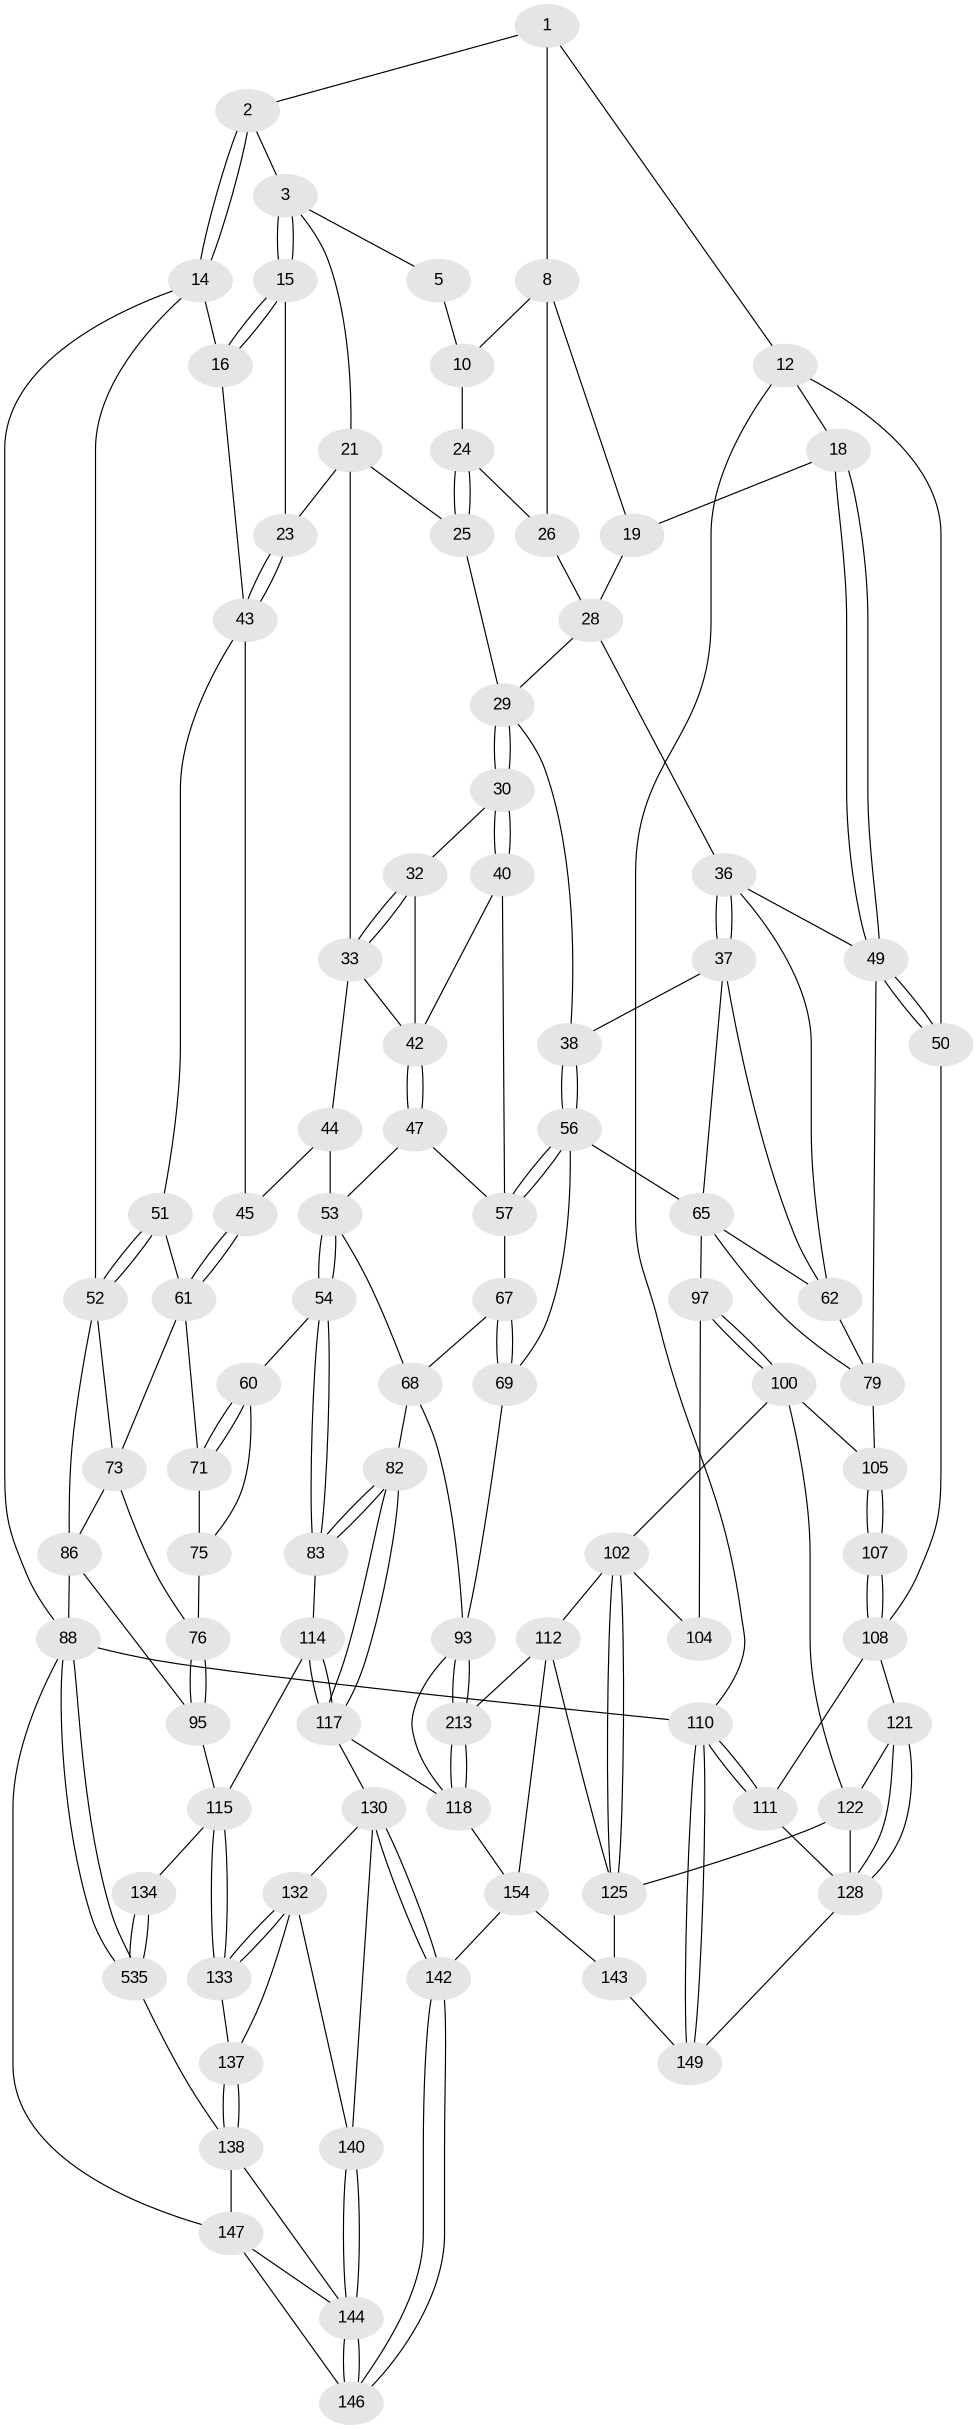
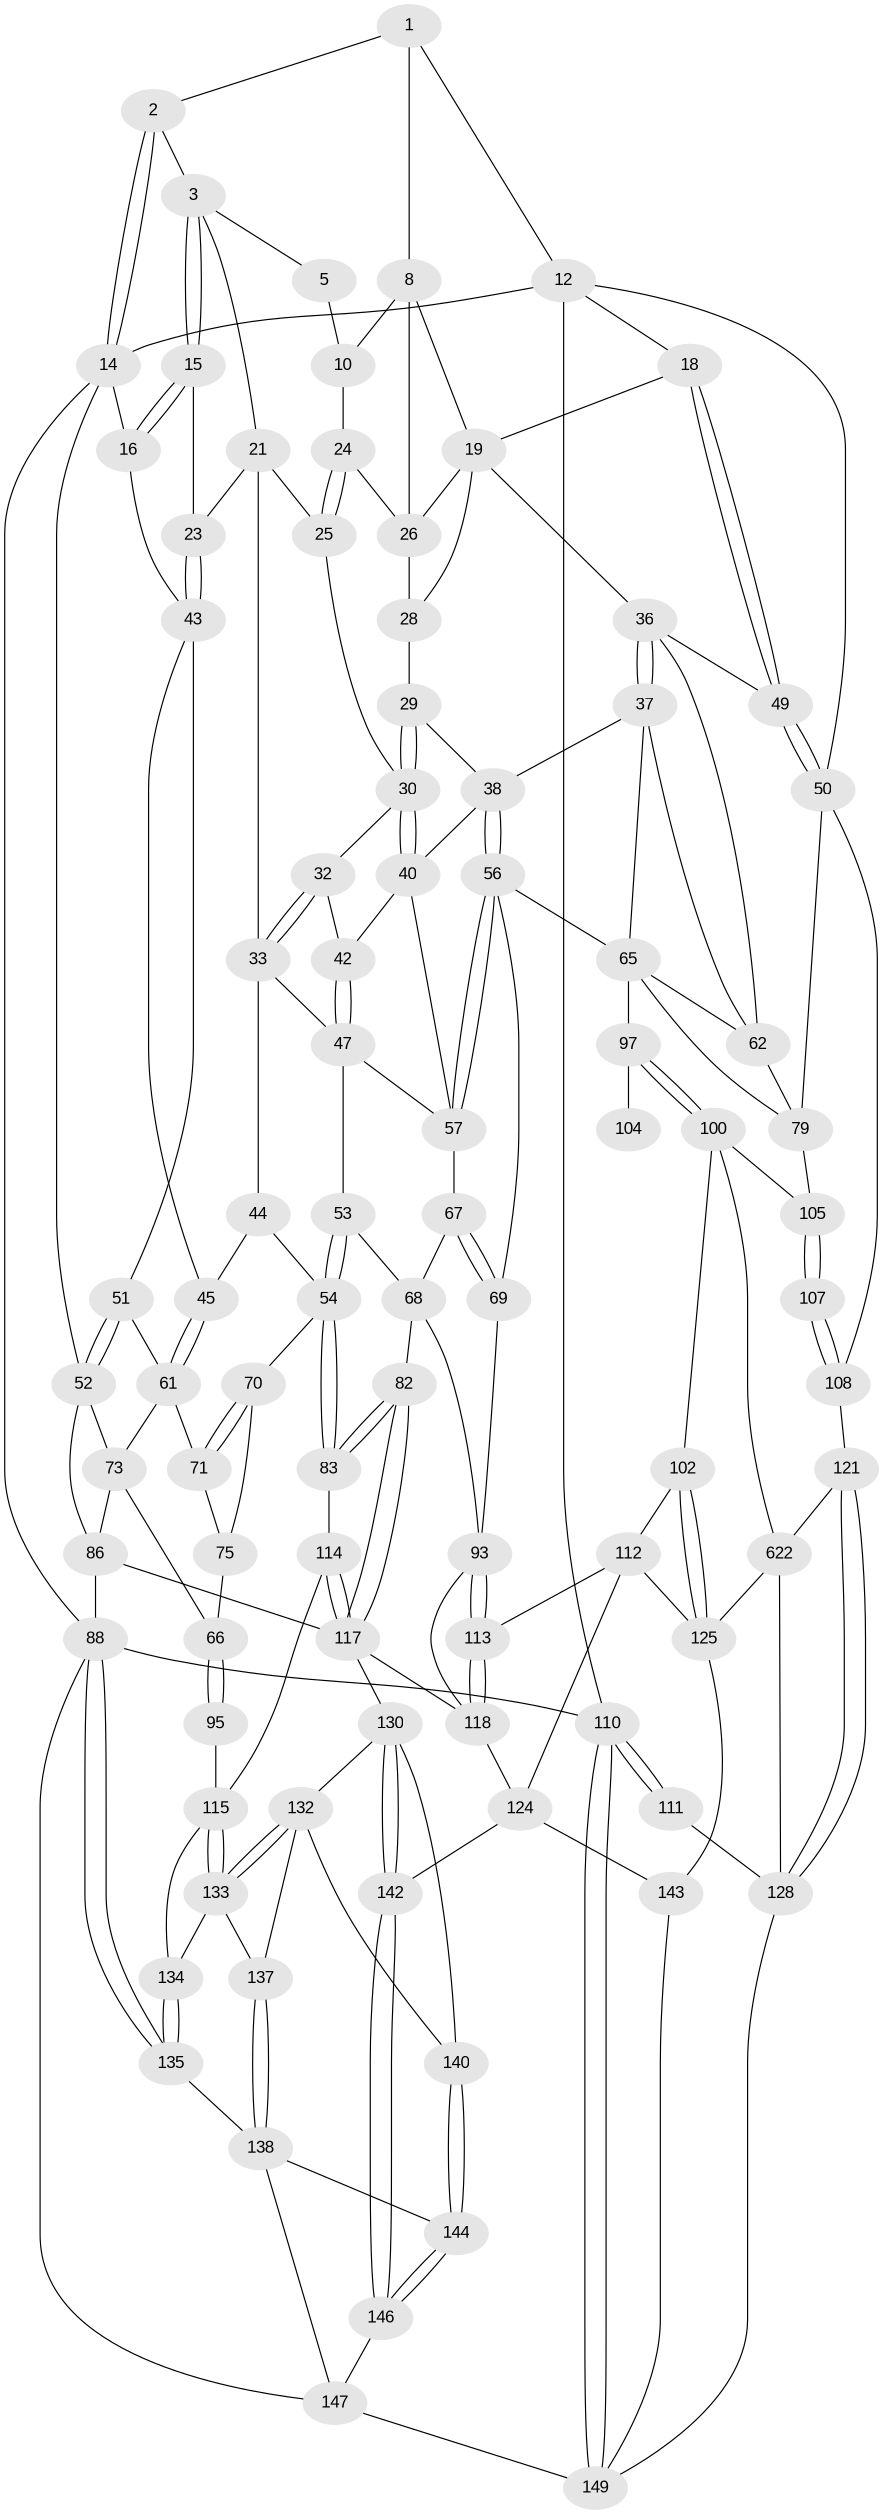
edge "12" -- "14": added
edge "19" -- "26": added
edge "25" -- "29": now "25" -- "30"
edge "28" -- "36": now "19" -- "36"
edge "38" -- "40": added
edge "33" -- "42": now "33" -- "47"
edge "44" -- "53": now "44" -- "54"
edge "49" -- "79": now "50" -- "79"
node "60": label "60" -> "70"
edge "102" -- "104": removed
edge "86" -- "95": now "86" -- "117"
node "76": label "76" -> "66"
node "213": label "213" -> "113"
edge "108" -- "111": removed
node "122": label "122" -> "622"
node "154": label "154" -> "124"
edge "133" -- "134": added
node "535": label "535" -> "135"
edge "147" -- "144": now "147" -- "149"
